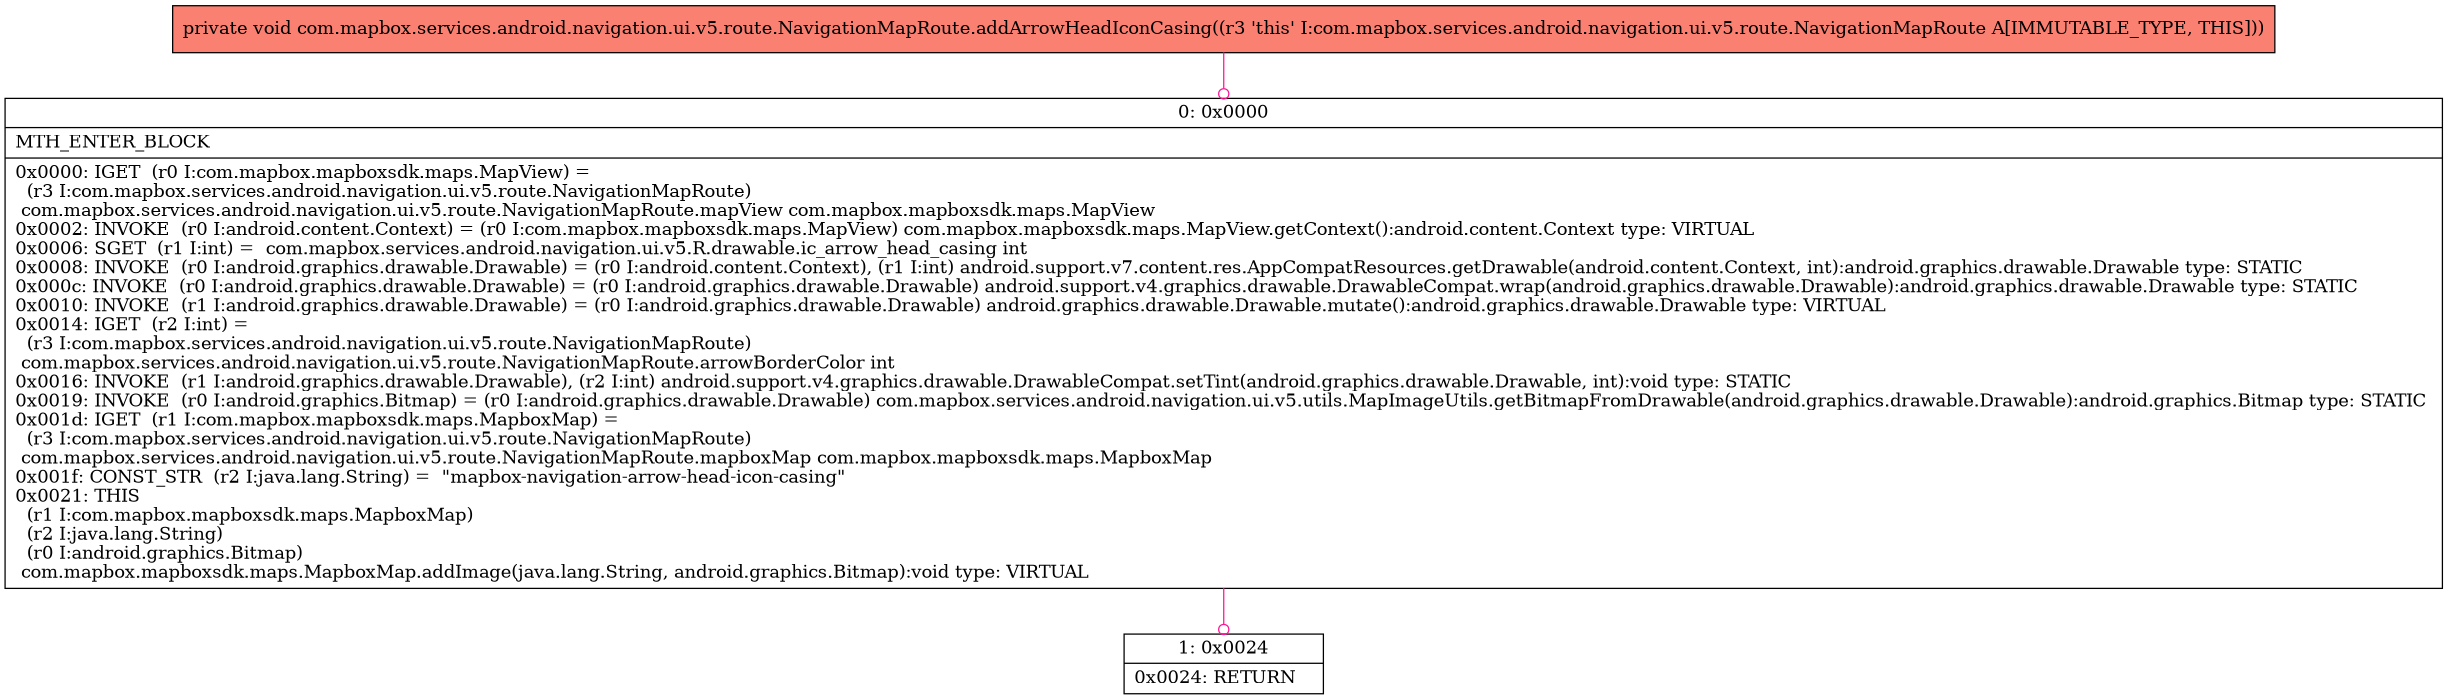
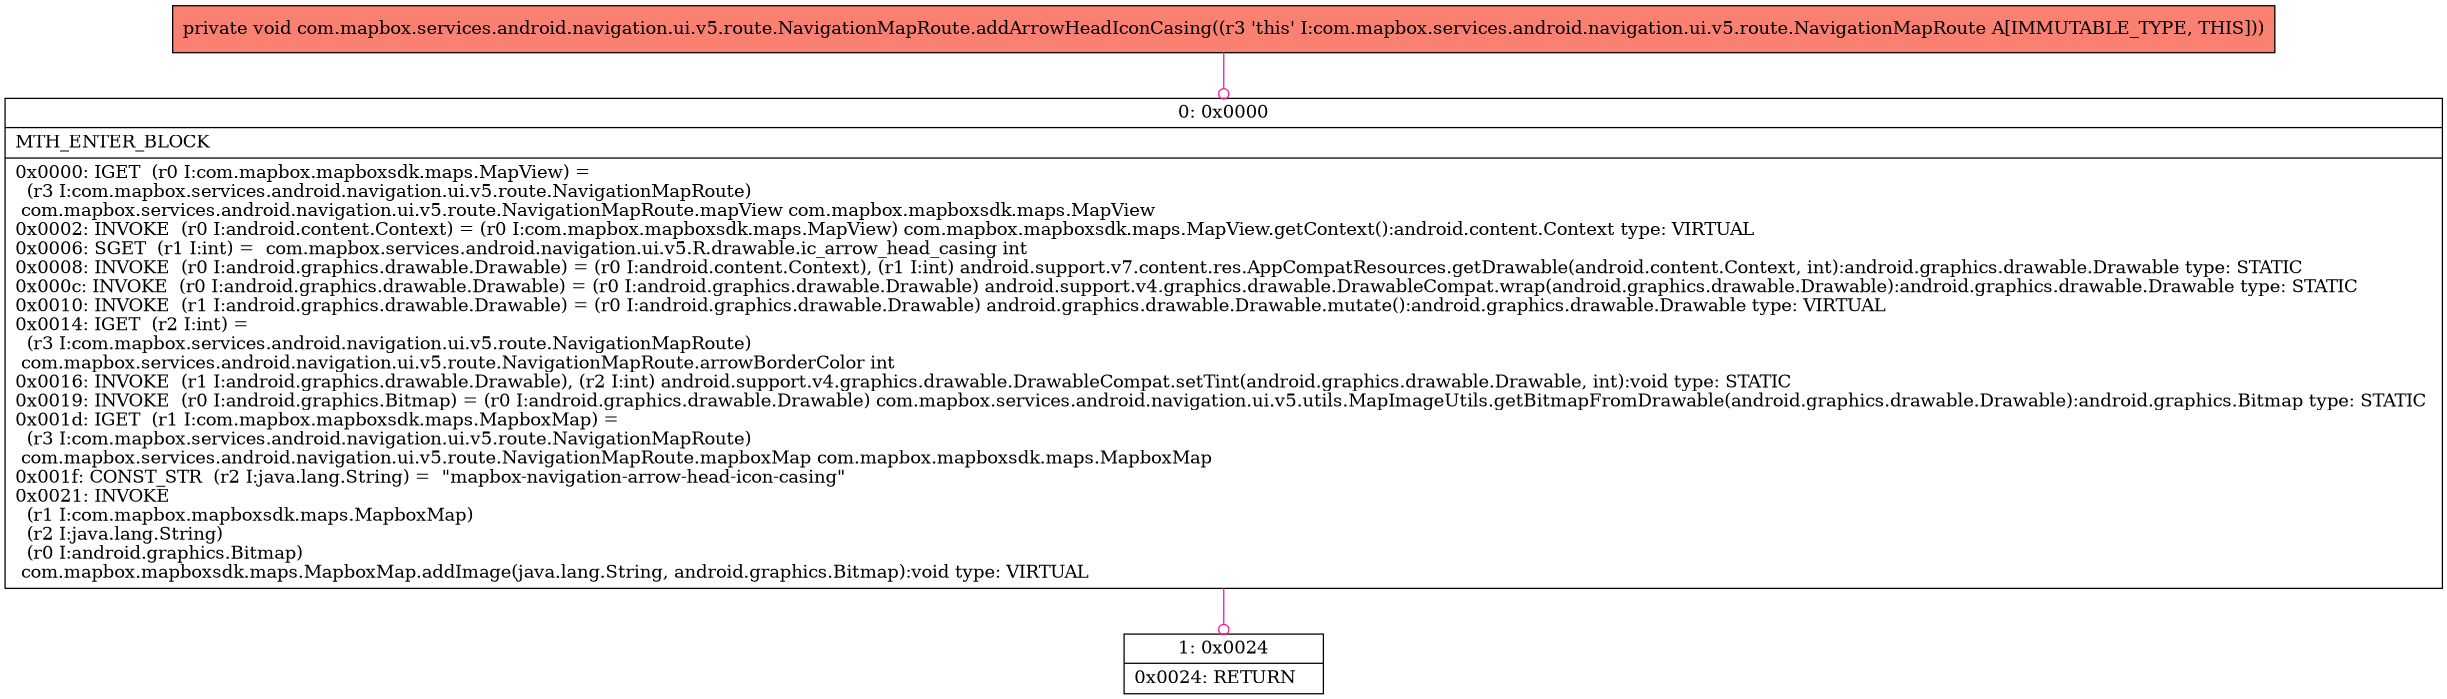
node "0: 0x0000": text "0x0021: THIS" -> "0x0021: INVOKE"
